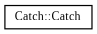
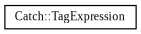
node "Catch::Catch": label "Catch::Catch" -> "Catch::TagExpression"
